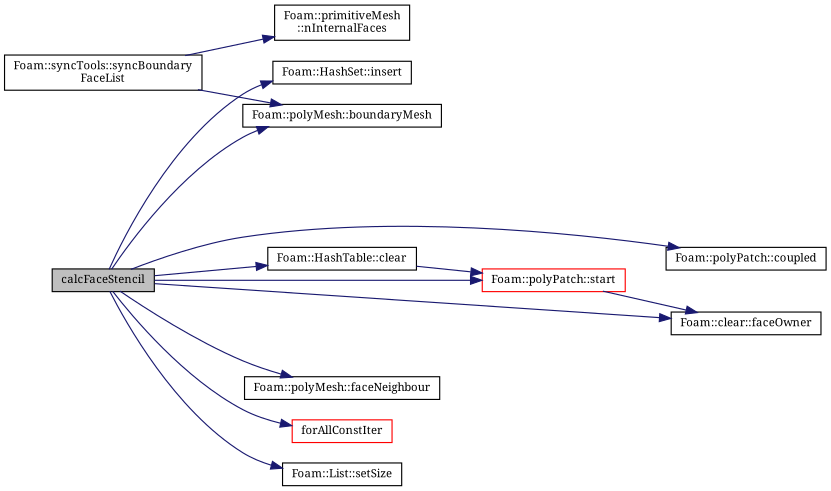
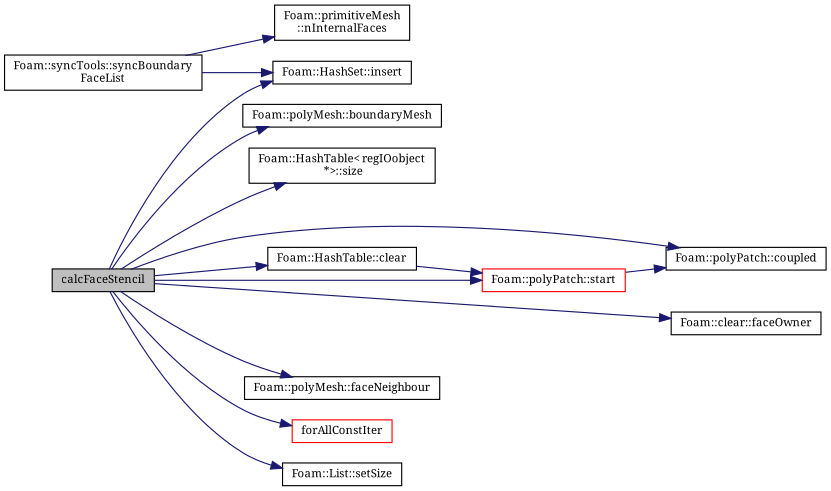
edge "Foam::syncTools::syncBoundary FaceList" -> "Foam::polyMesh::boundaryMesh": now "Foam::syncTools::syncBoundary FaceList" -> "Foam::HashSet::insert"
node "Foam::HashTable< regIOobject *>::size": added
edge "Foam::polyPatch::start" -> "Foam::clear::faceOwner": now "Foam::polyPatch::start" -> "Foam::polyPatch::coupled"
